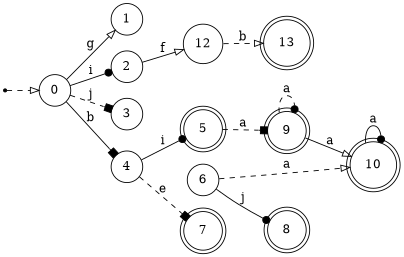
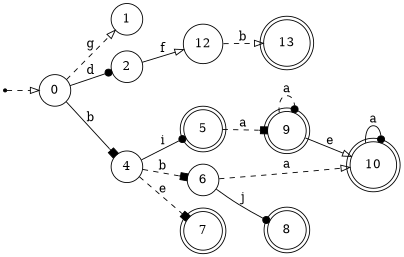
edge "0" -> "1": style solid -> dashed
edge "0" -> "2": label "i" -> "d"
node "3": removed
edge "9" -> "10": label "a" -> "e"
edge "4" -> "6": added, label "b"
